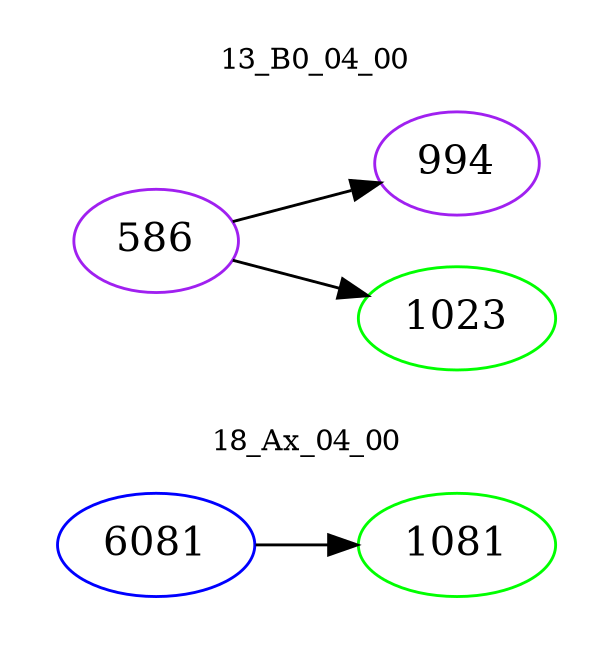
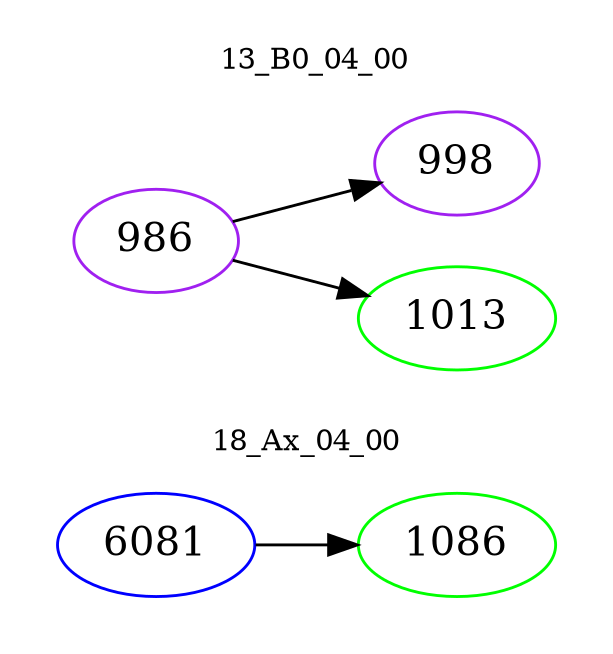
node "994": label "994" -> "998"
node "586": label "586" -> "986"
node "1023": label "1023" -> "1013"
node "1081": label "1081" -> "1086"
